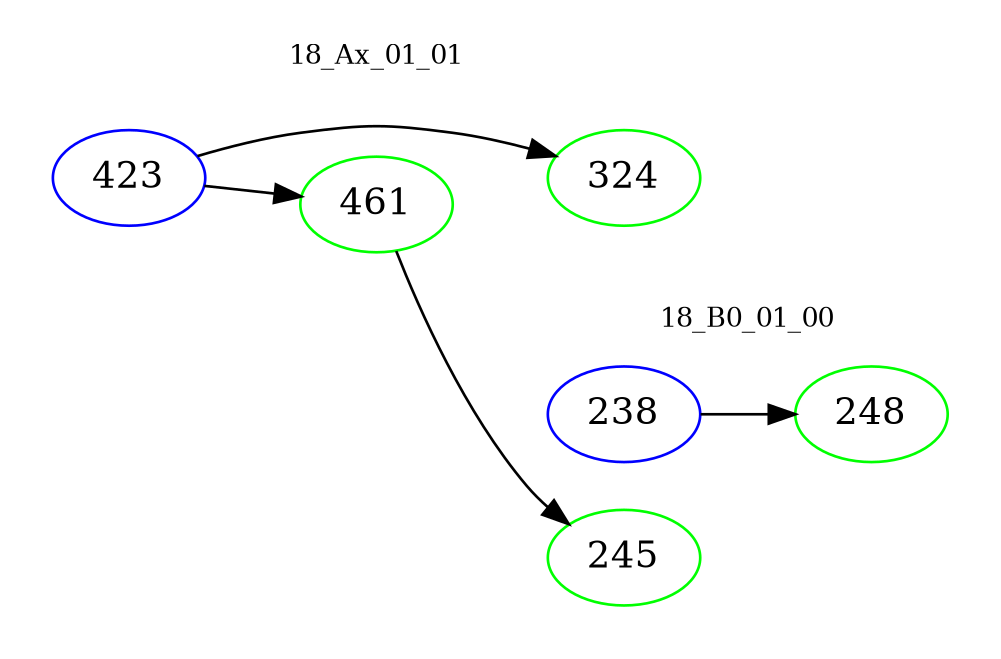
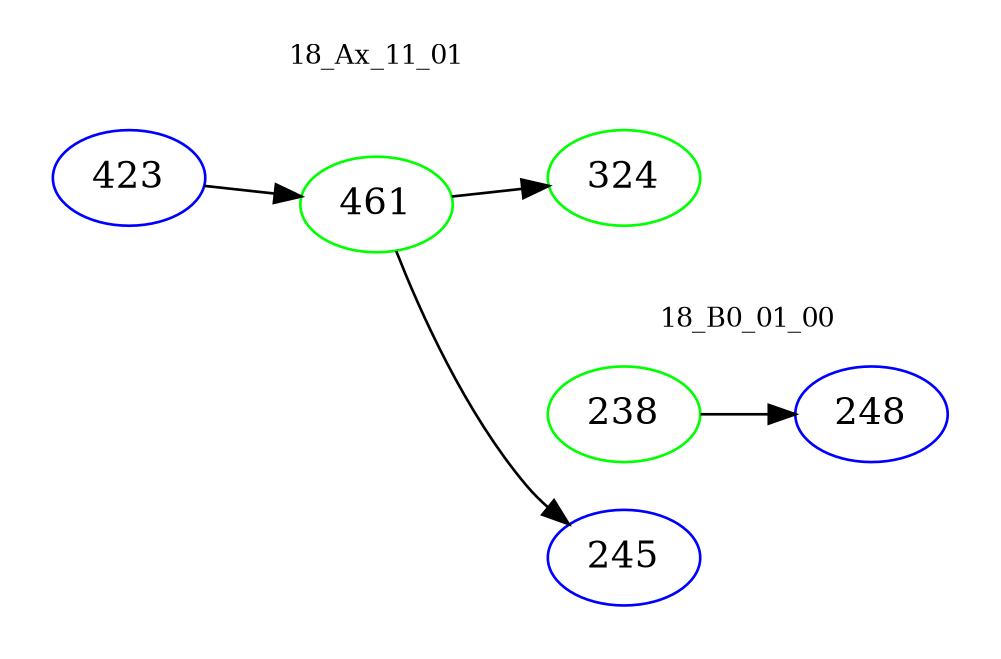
cluster "18_Ax_01_01": label "18_Ax_01_01" -> "18_Ax_11_01"
edge "423" -> "324": now "461" -> "324"
node "238": color blue -> green
node "248": color green -> blue
node "245": color green -> blue
